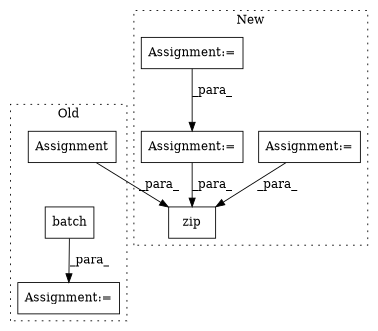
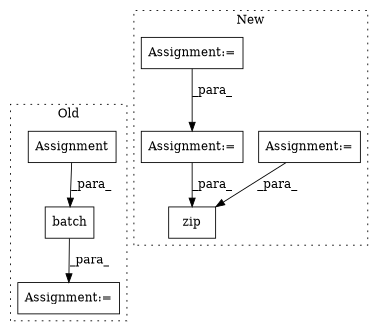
edge "Assignment" -> "zip": now "Assignment" -> "batch"
